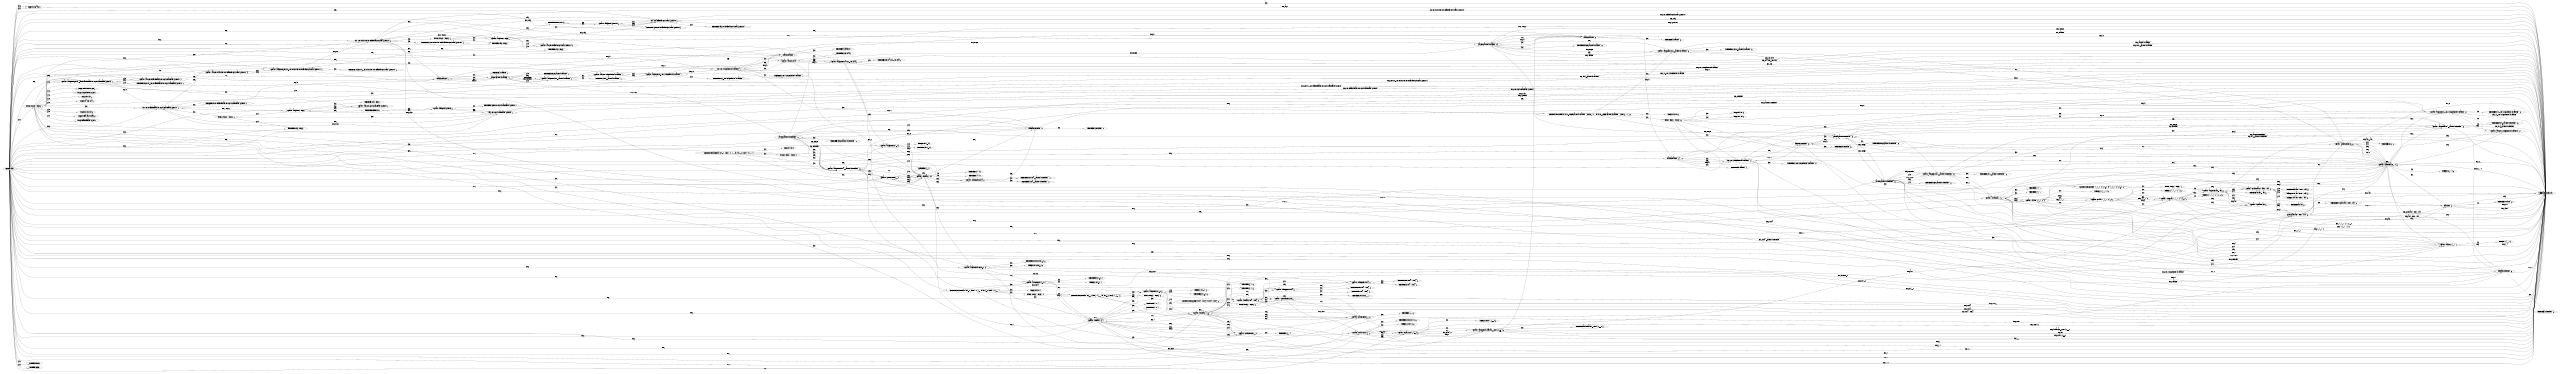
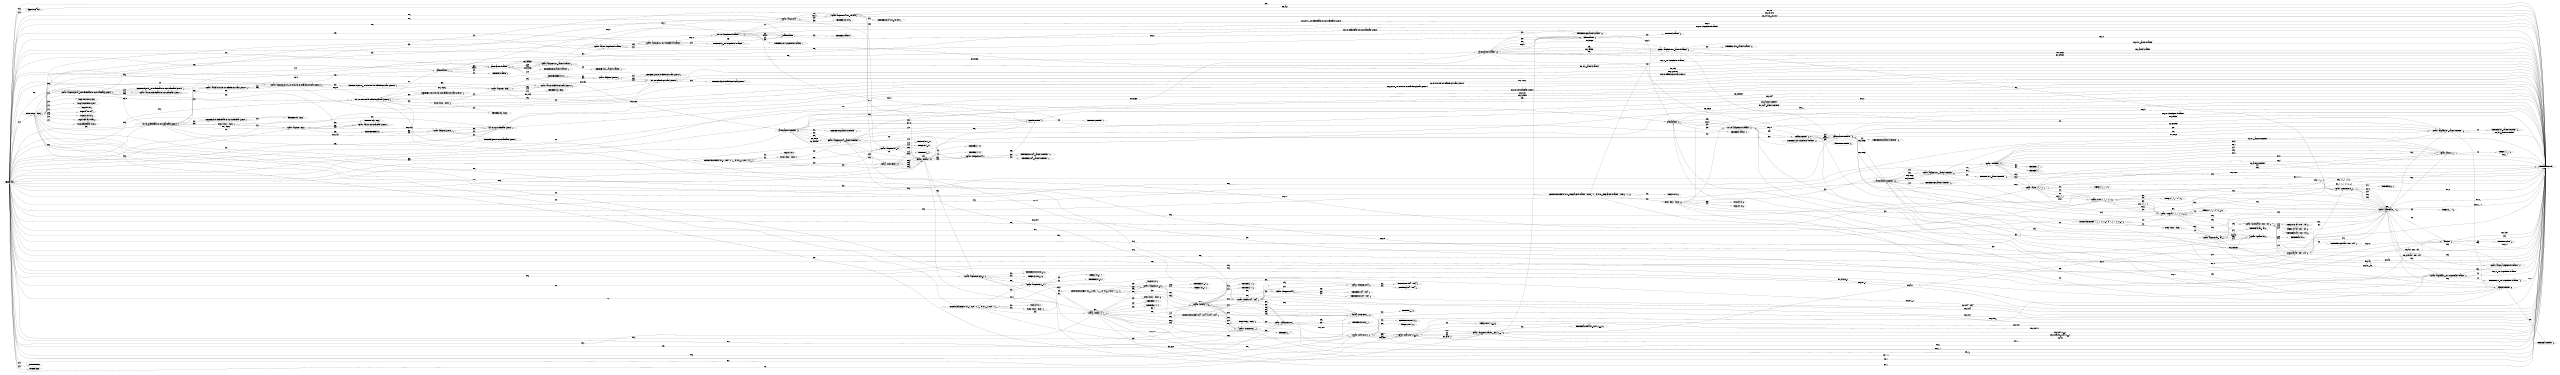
node "(LOCAL,int j: int)": added
